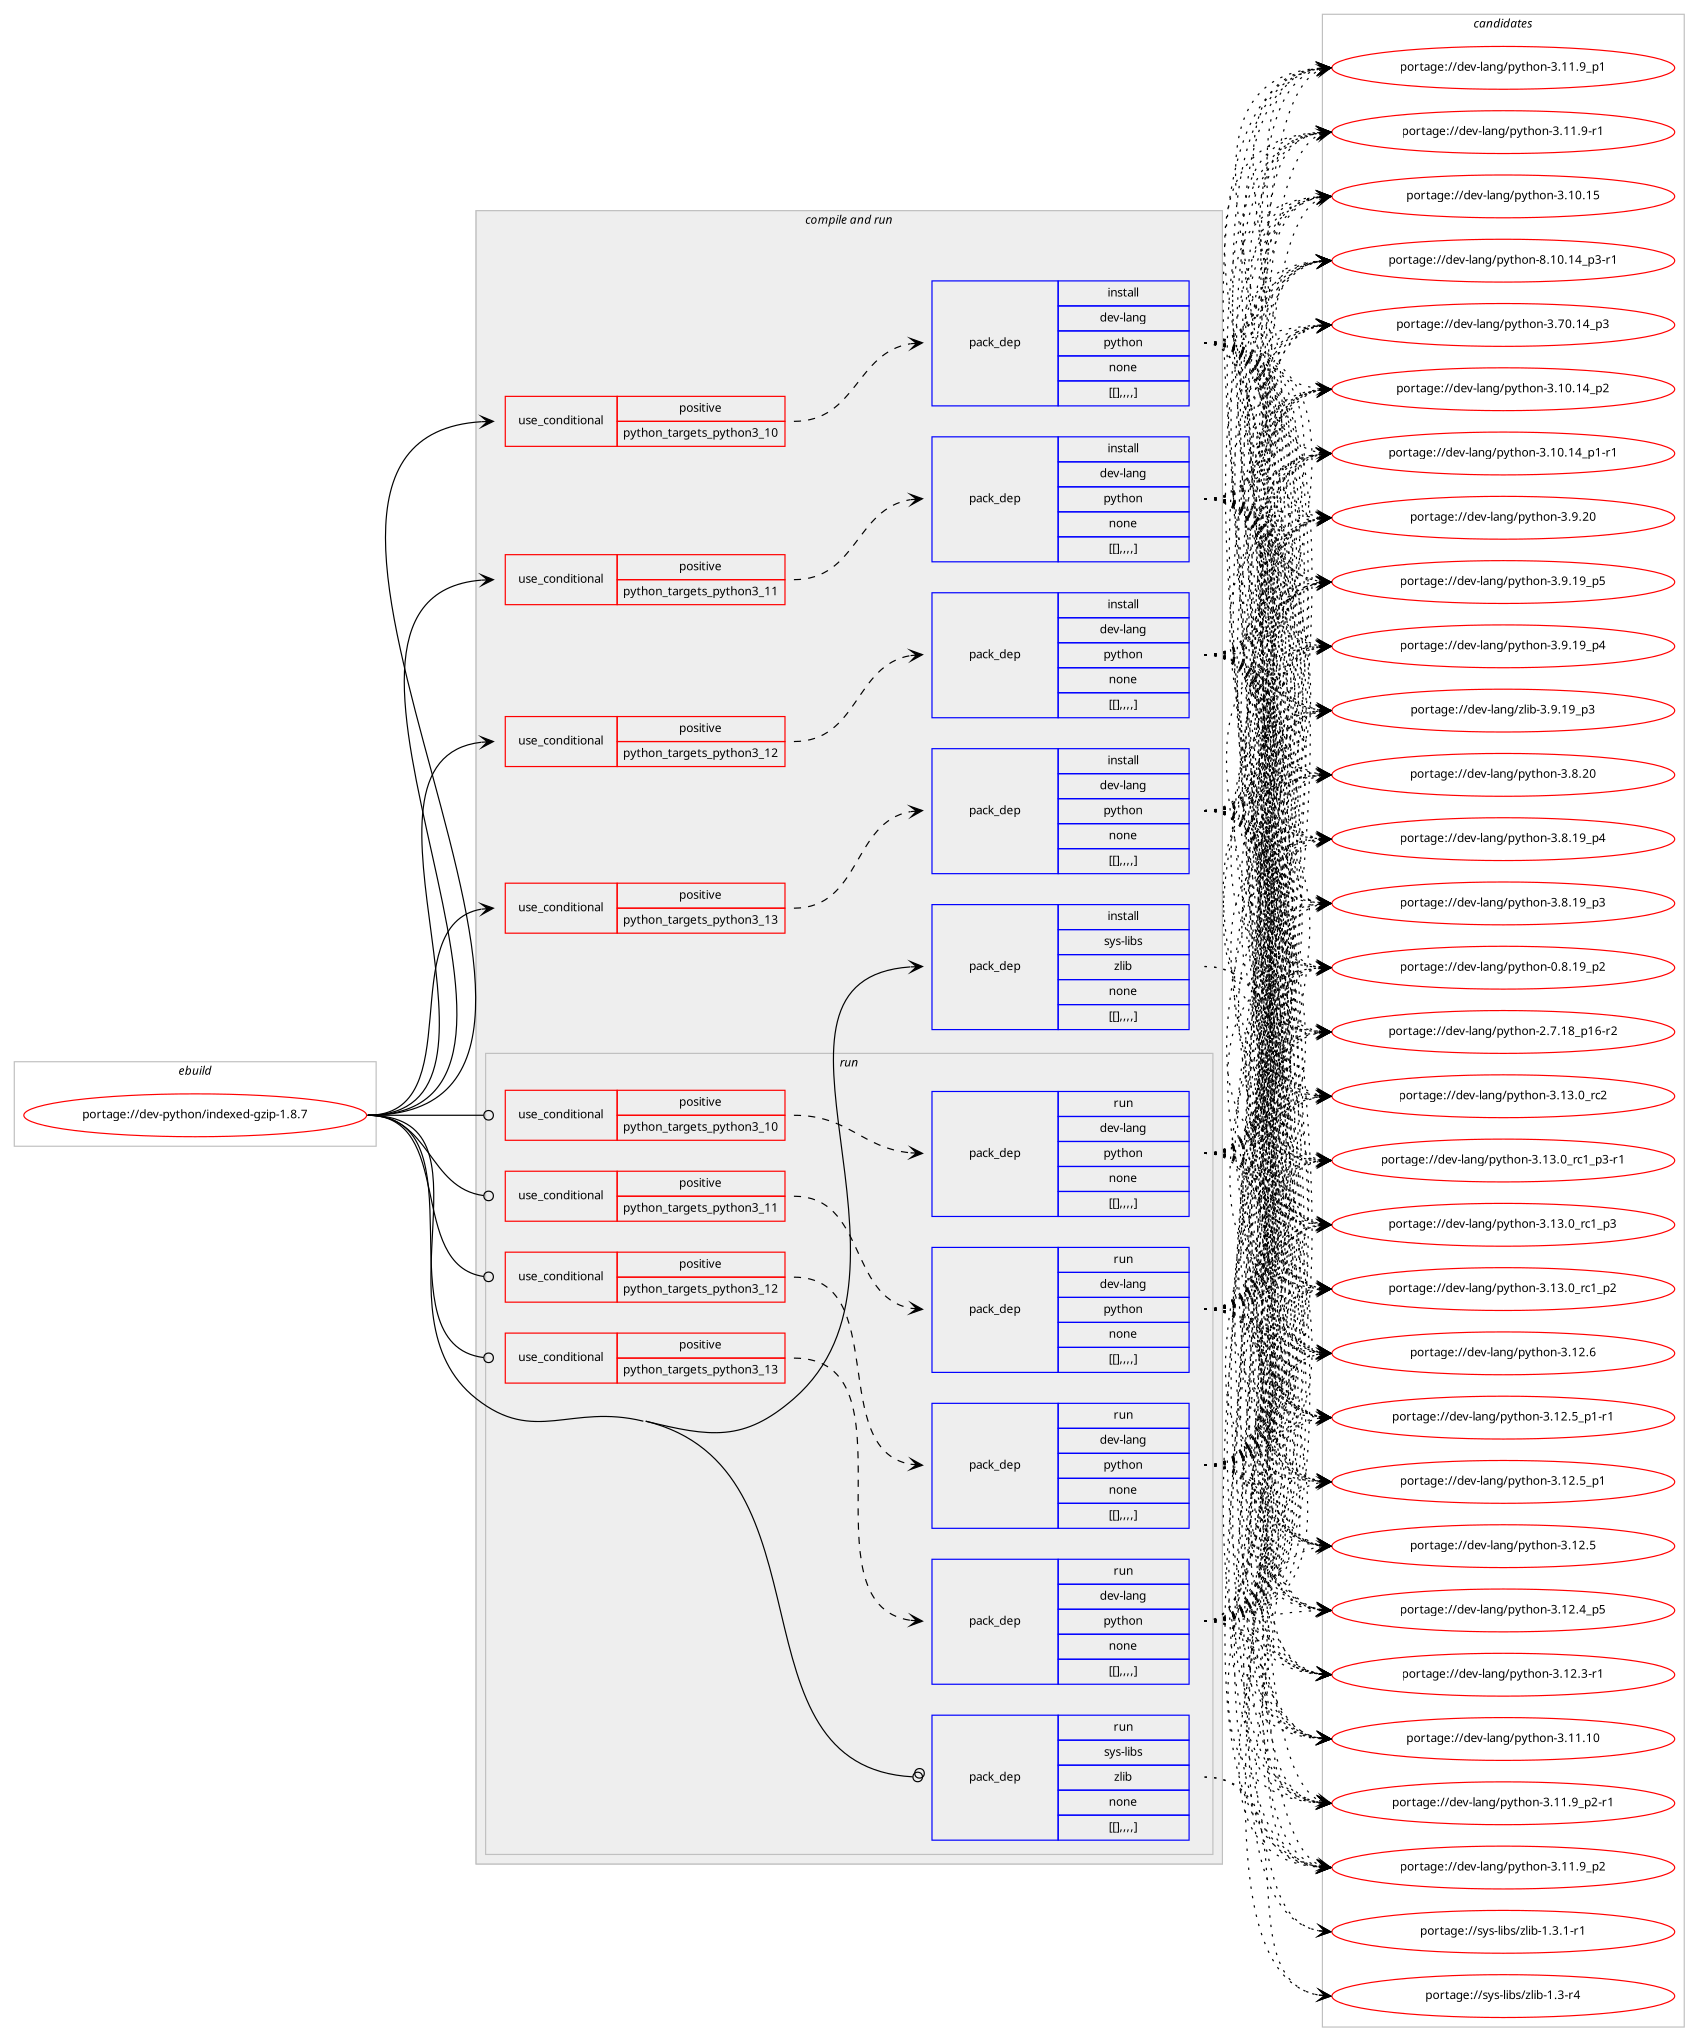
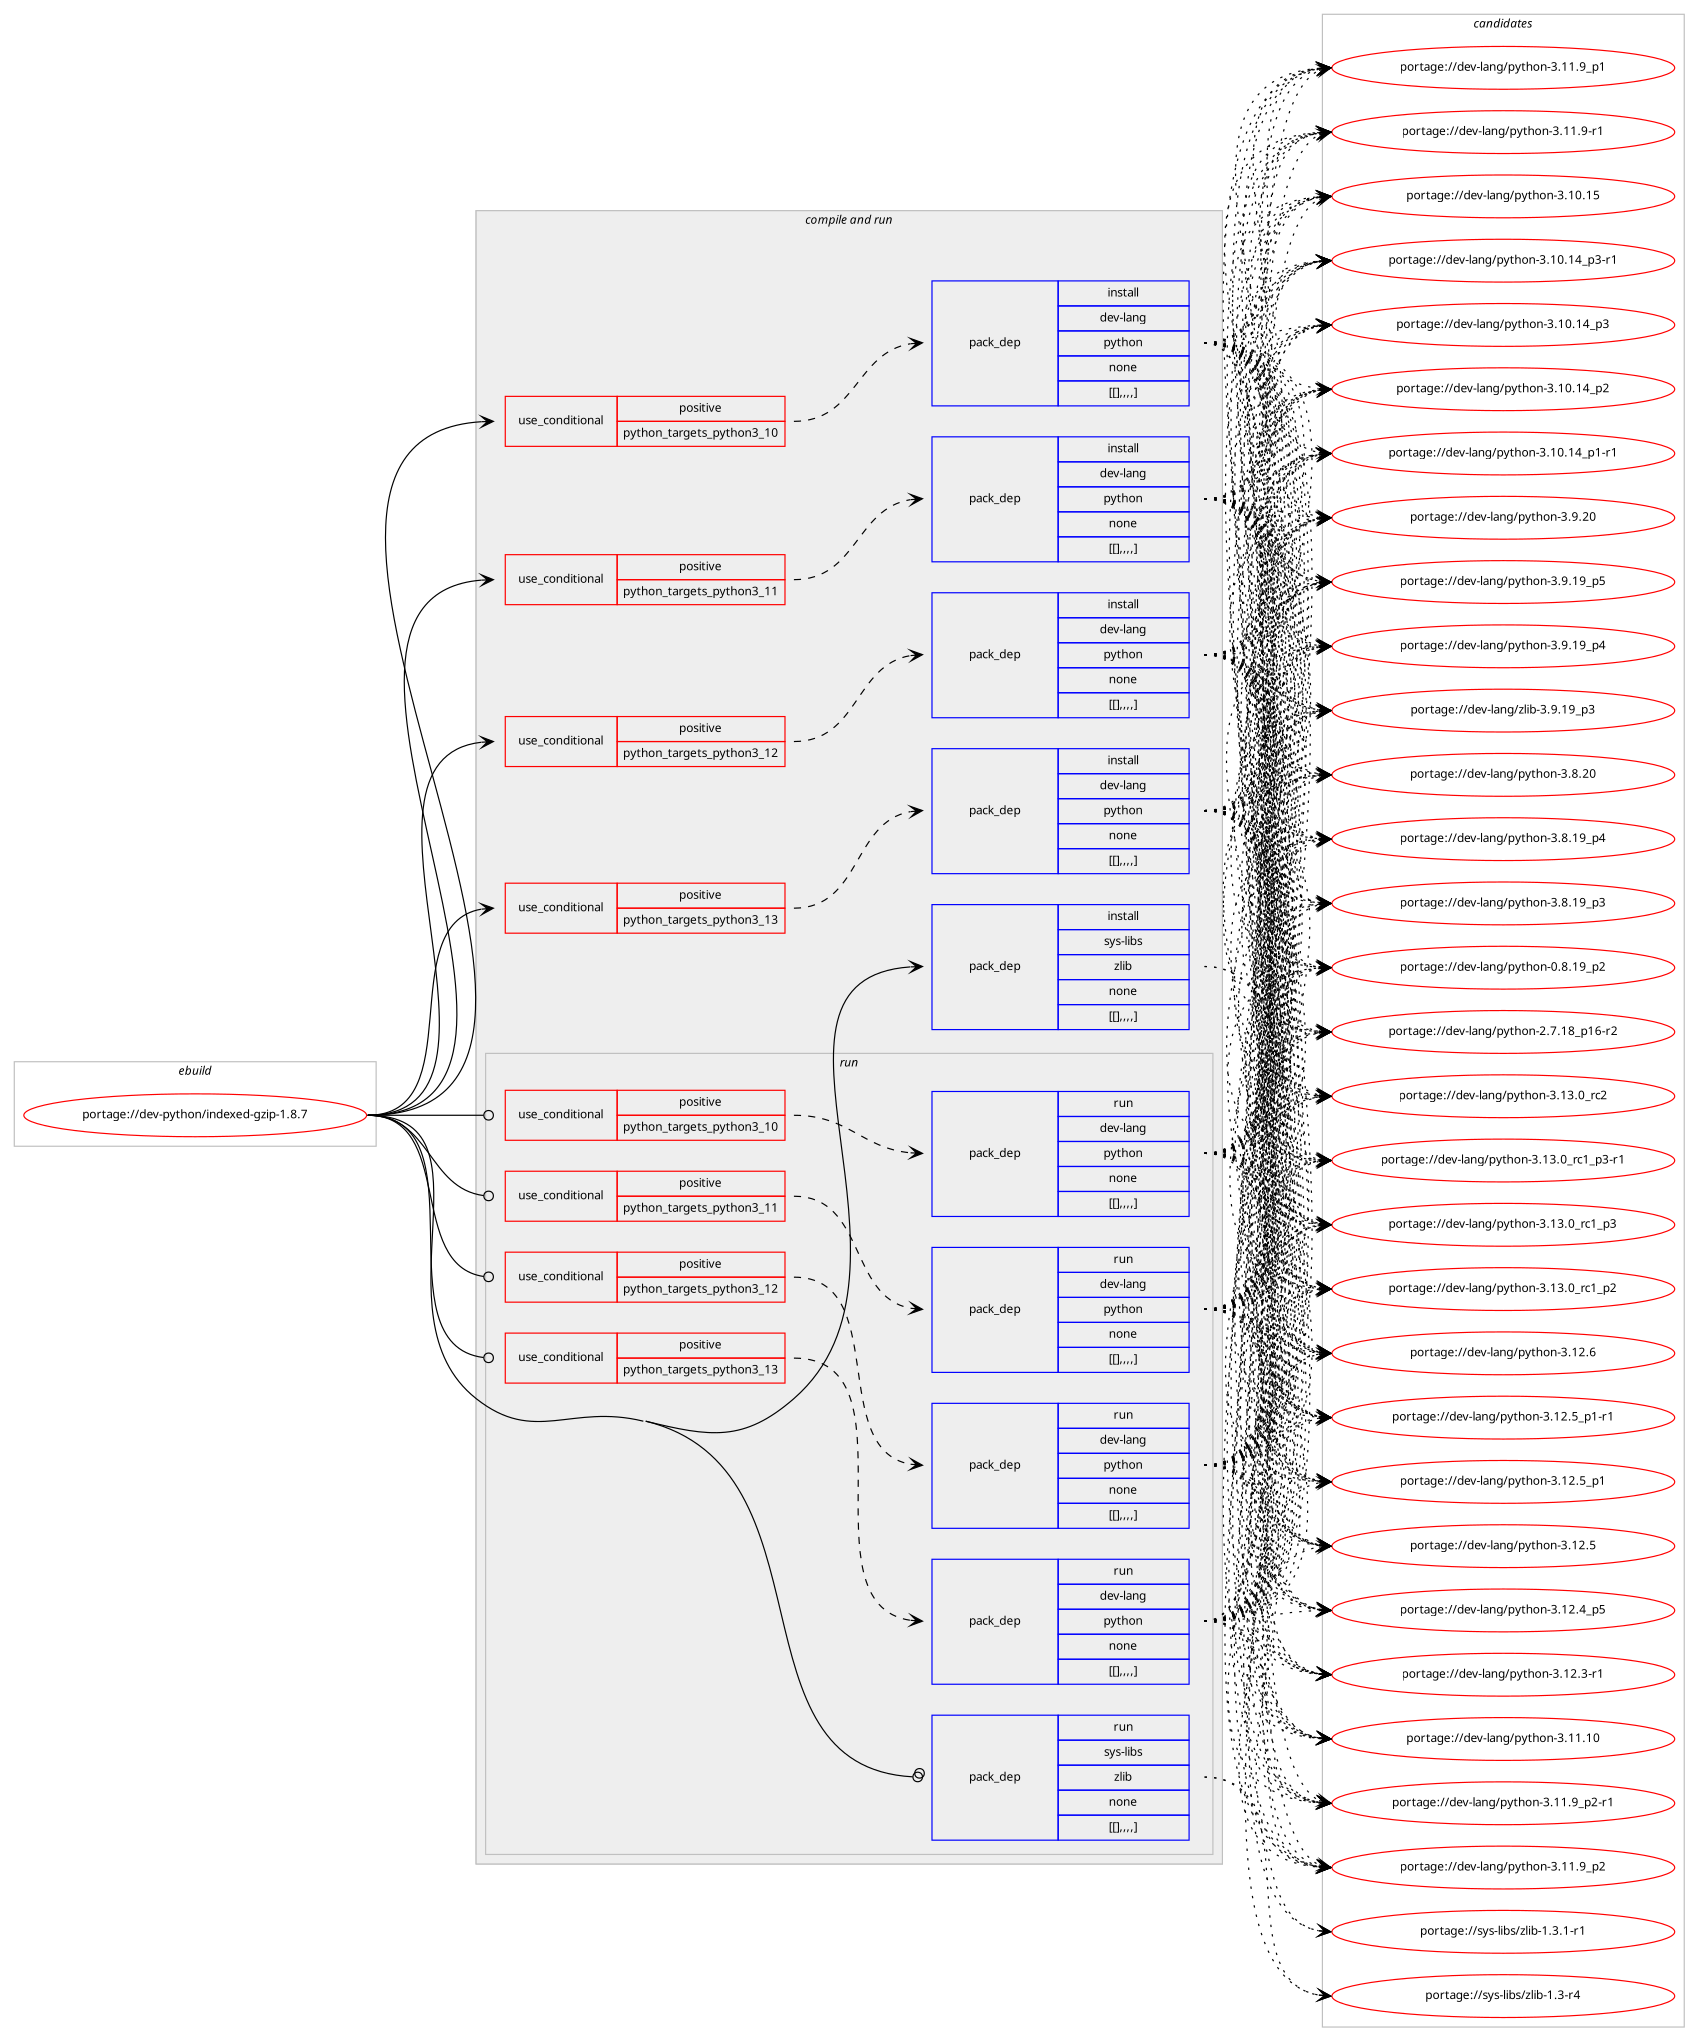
node "portage://dev-lang/python-8.10.14_p3-r1": label "portage://dev-lang/python-8.10.14_p3-r1" -> "portage://dev-lang/python-3.10.14_p3-r1"
node "portage://dev-lang/python-3.70.14_p3": label "portage://dev-lang/python-3.70.14_p3" -> "portage://dev-lang/python-3.10.14_p3"
